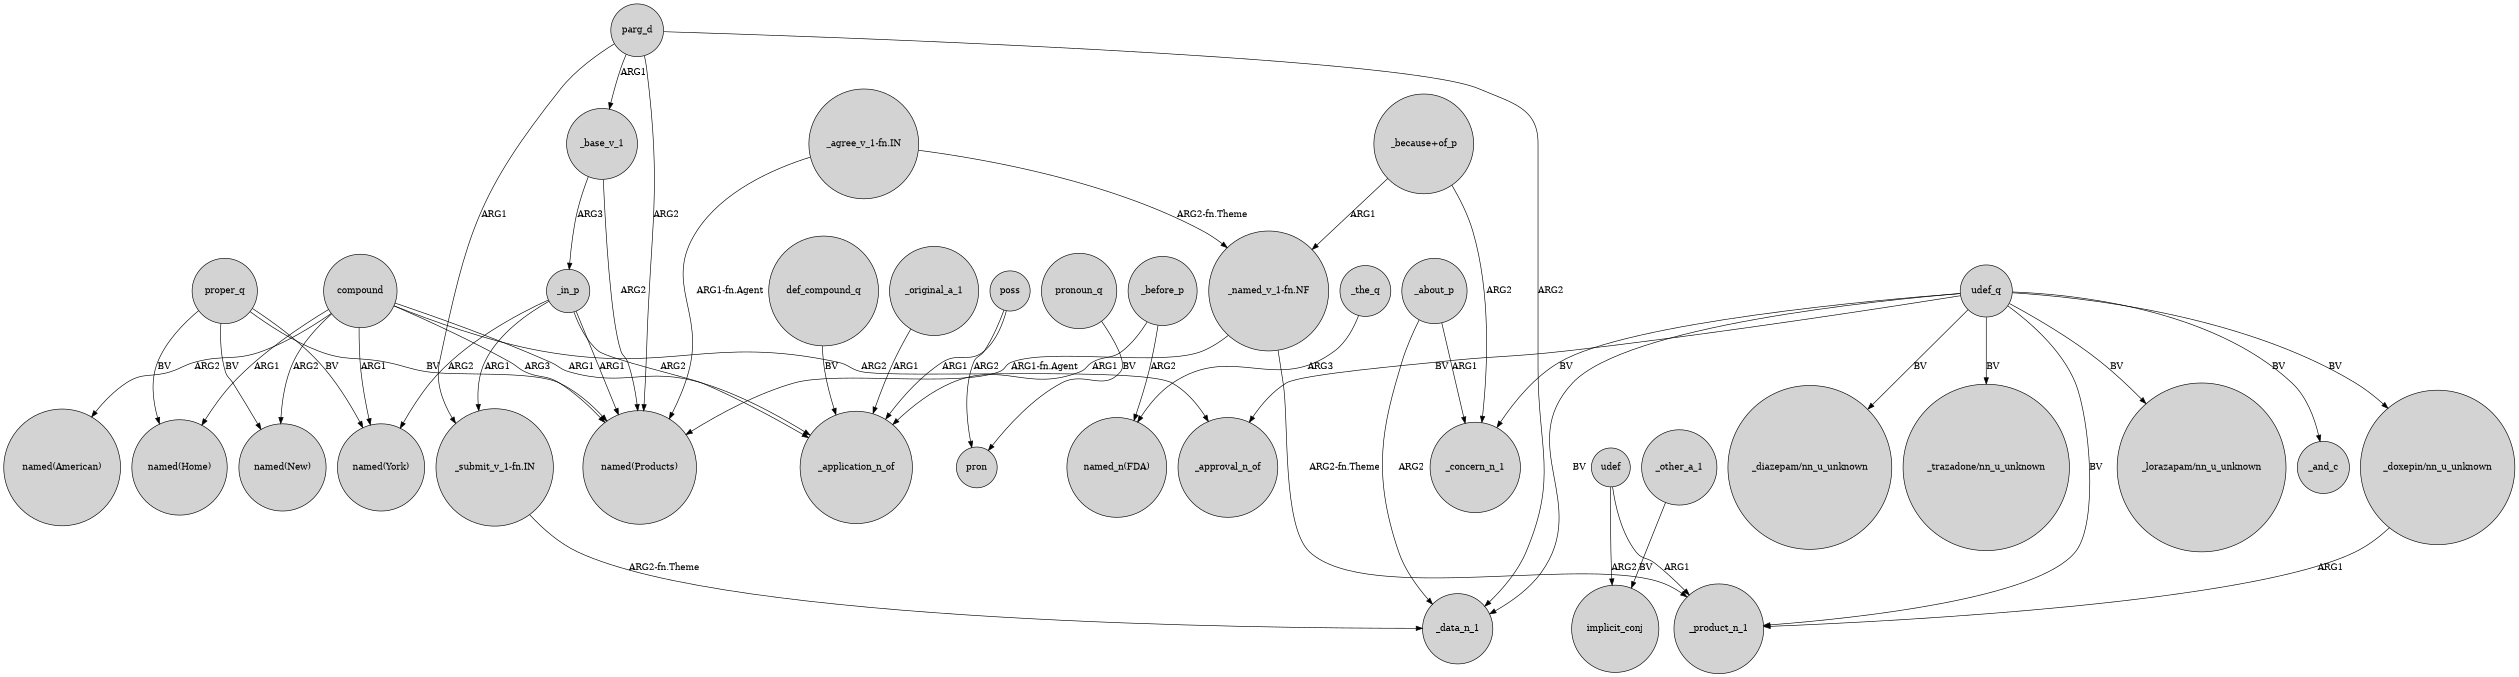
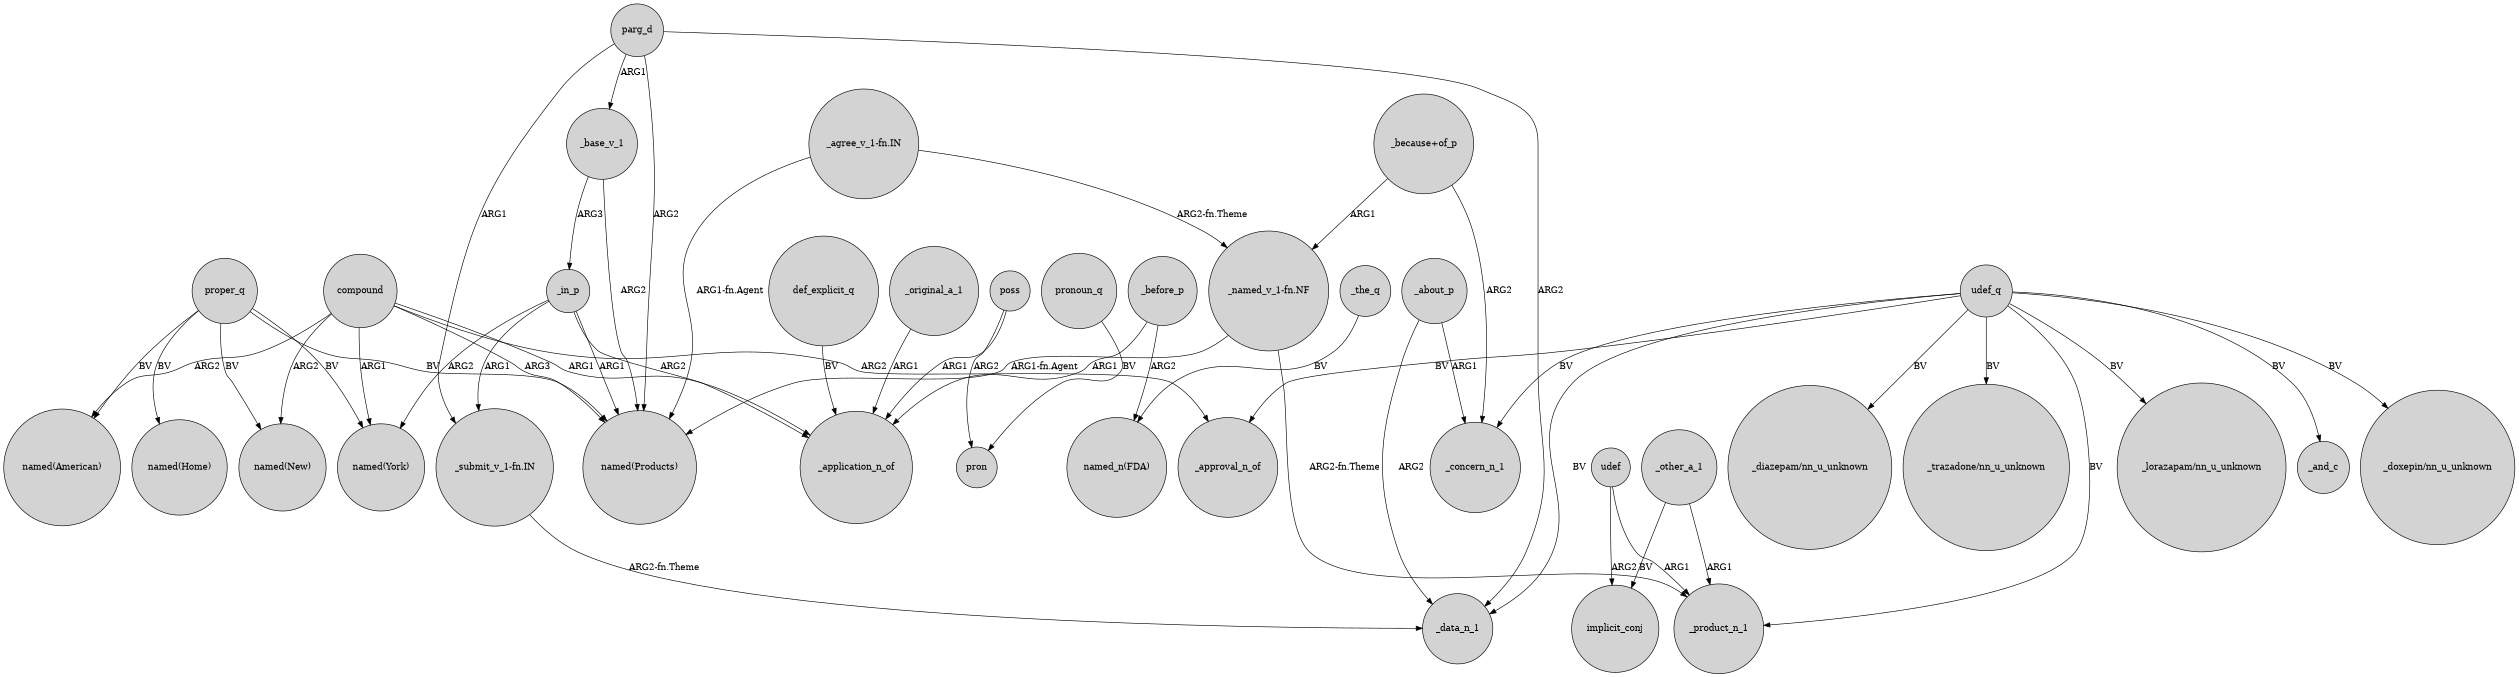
node "def_compound_q": label "def_compound_q" -> "def_explicit_q"
edge "proper_q" -> "named(American)": added, label "BV"
edge "compound" -> "named(Home)": removed, label "ARG1"
edge "_the_q" -> "named_n(FDA)": label "ARG3" -> "BV"
edge "_doxepin/nn_u_unknown" -> "_product_n_1": now "_other_a_1" -> "_product_n_1"
